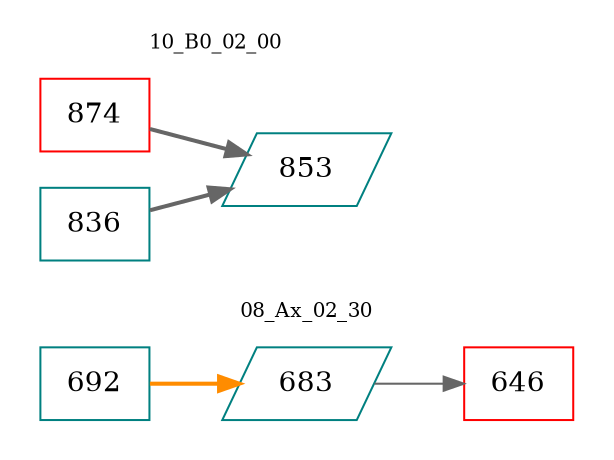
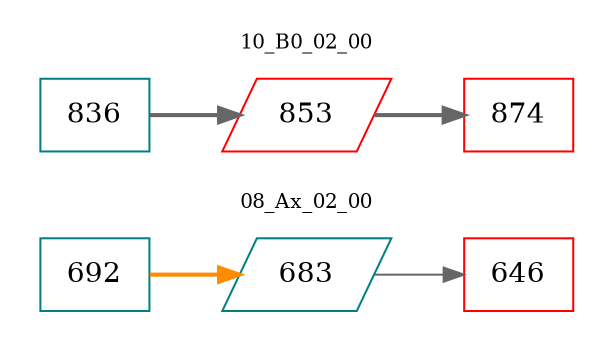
edge "874" -> "853": reversed
node "853": color teal -> red
cluster "08_Ax_02_30": label "08_Ax_02_30" -> "08_Ax_02_00"
